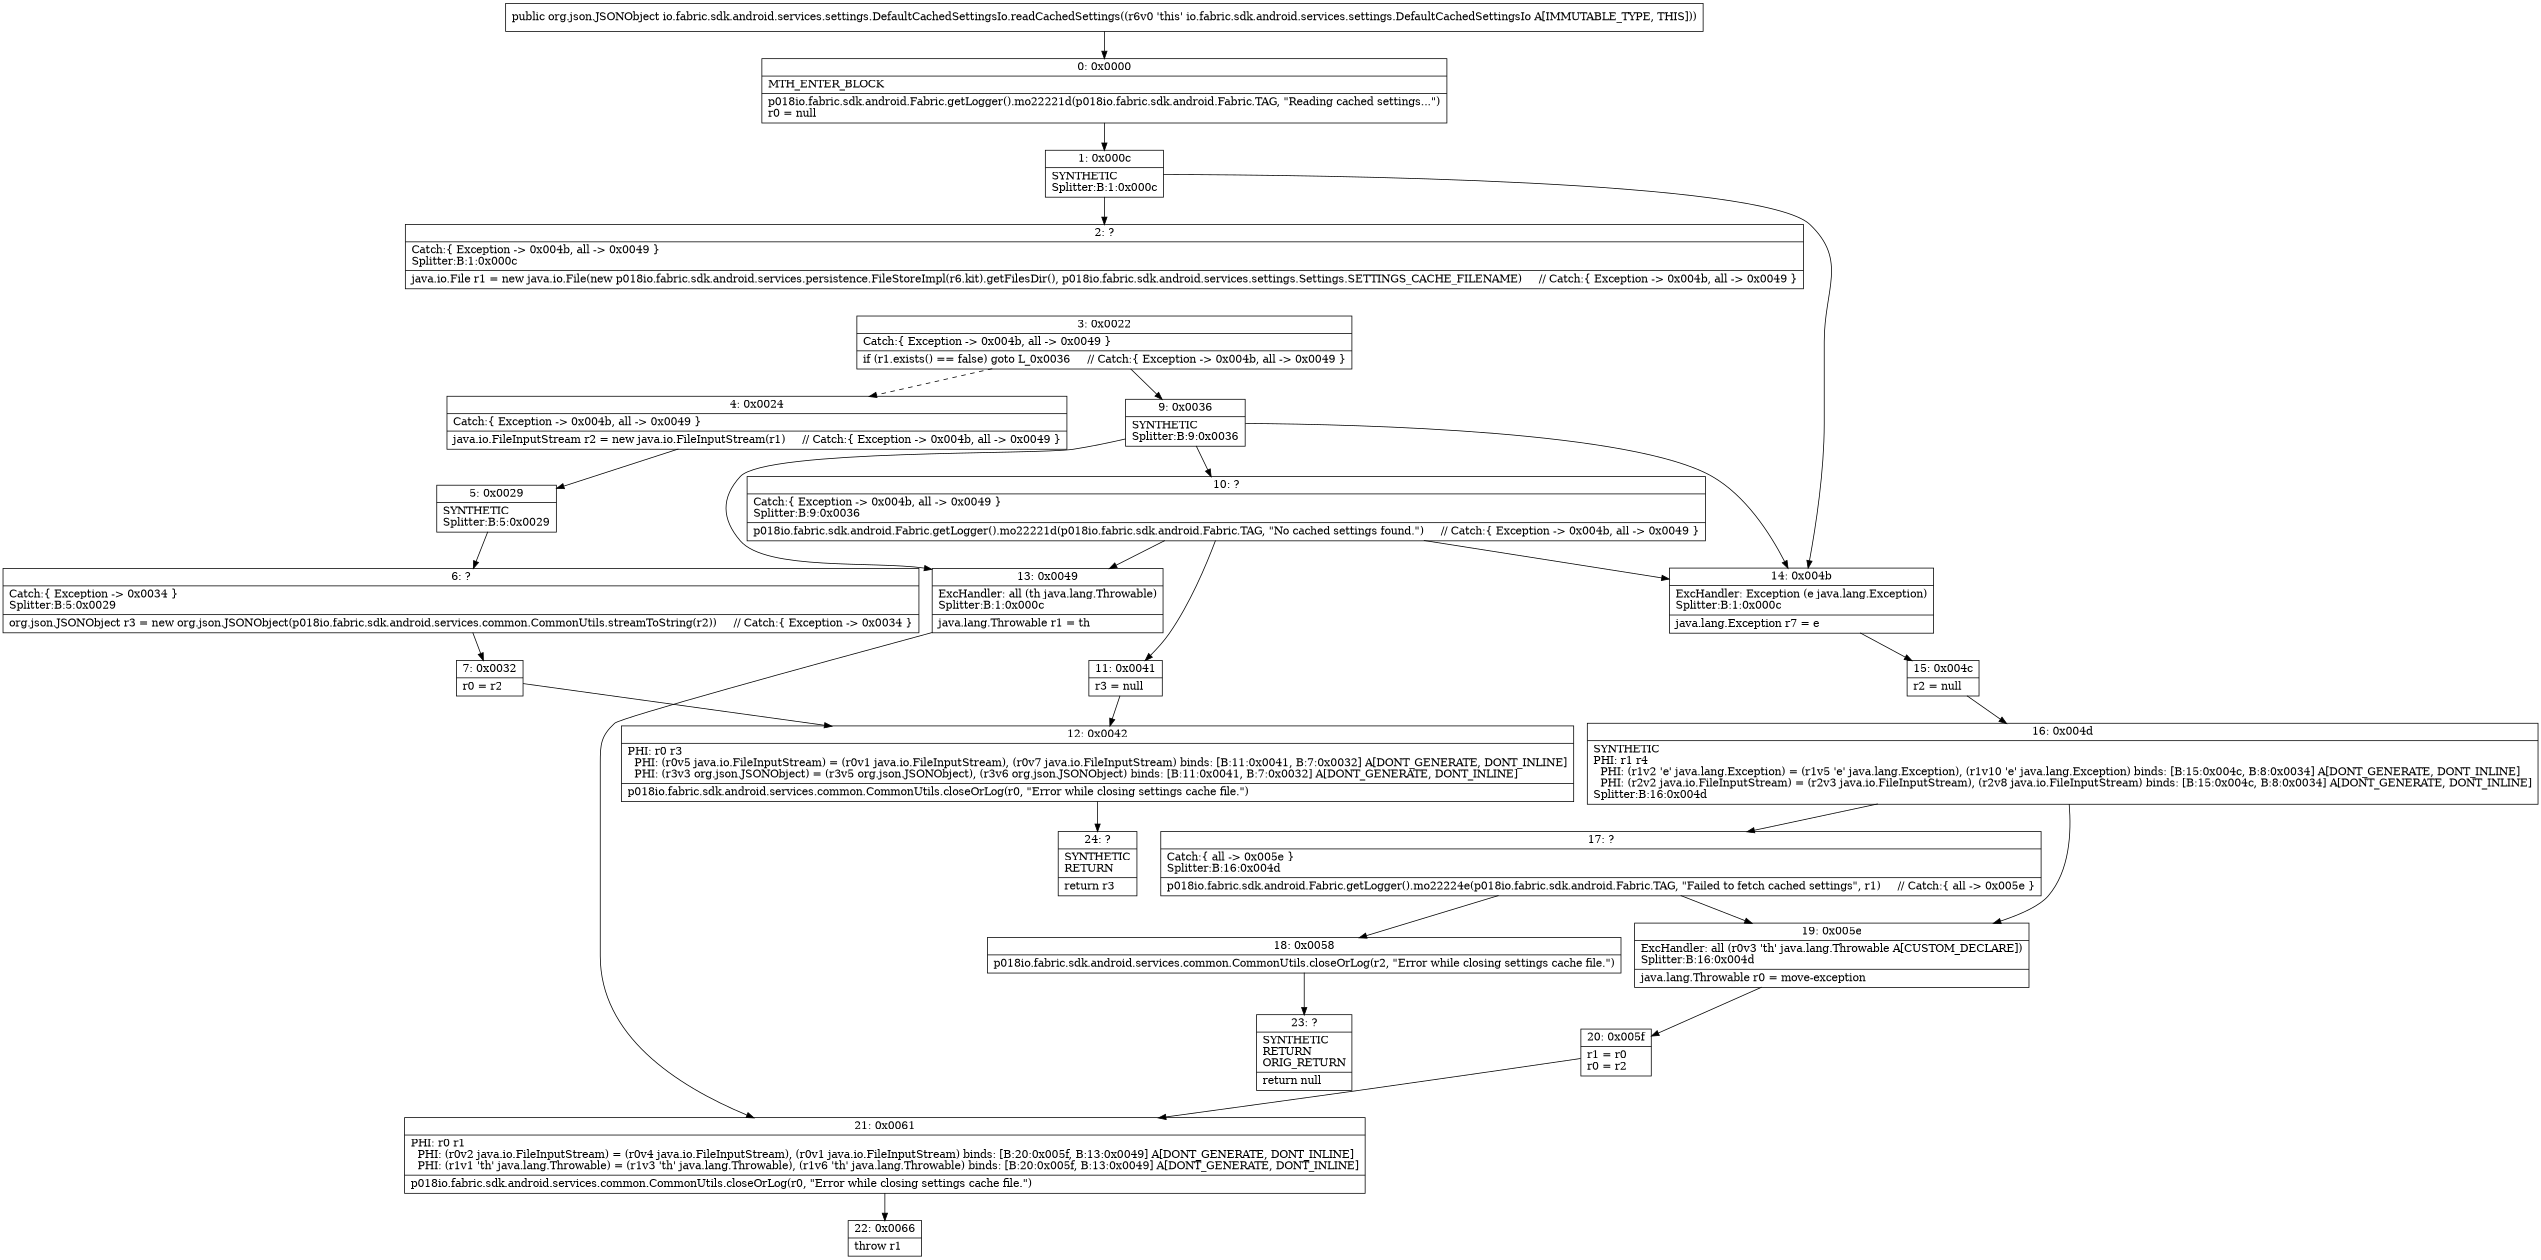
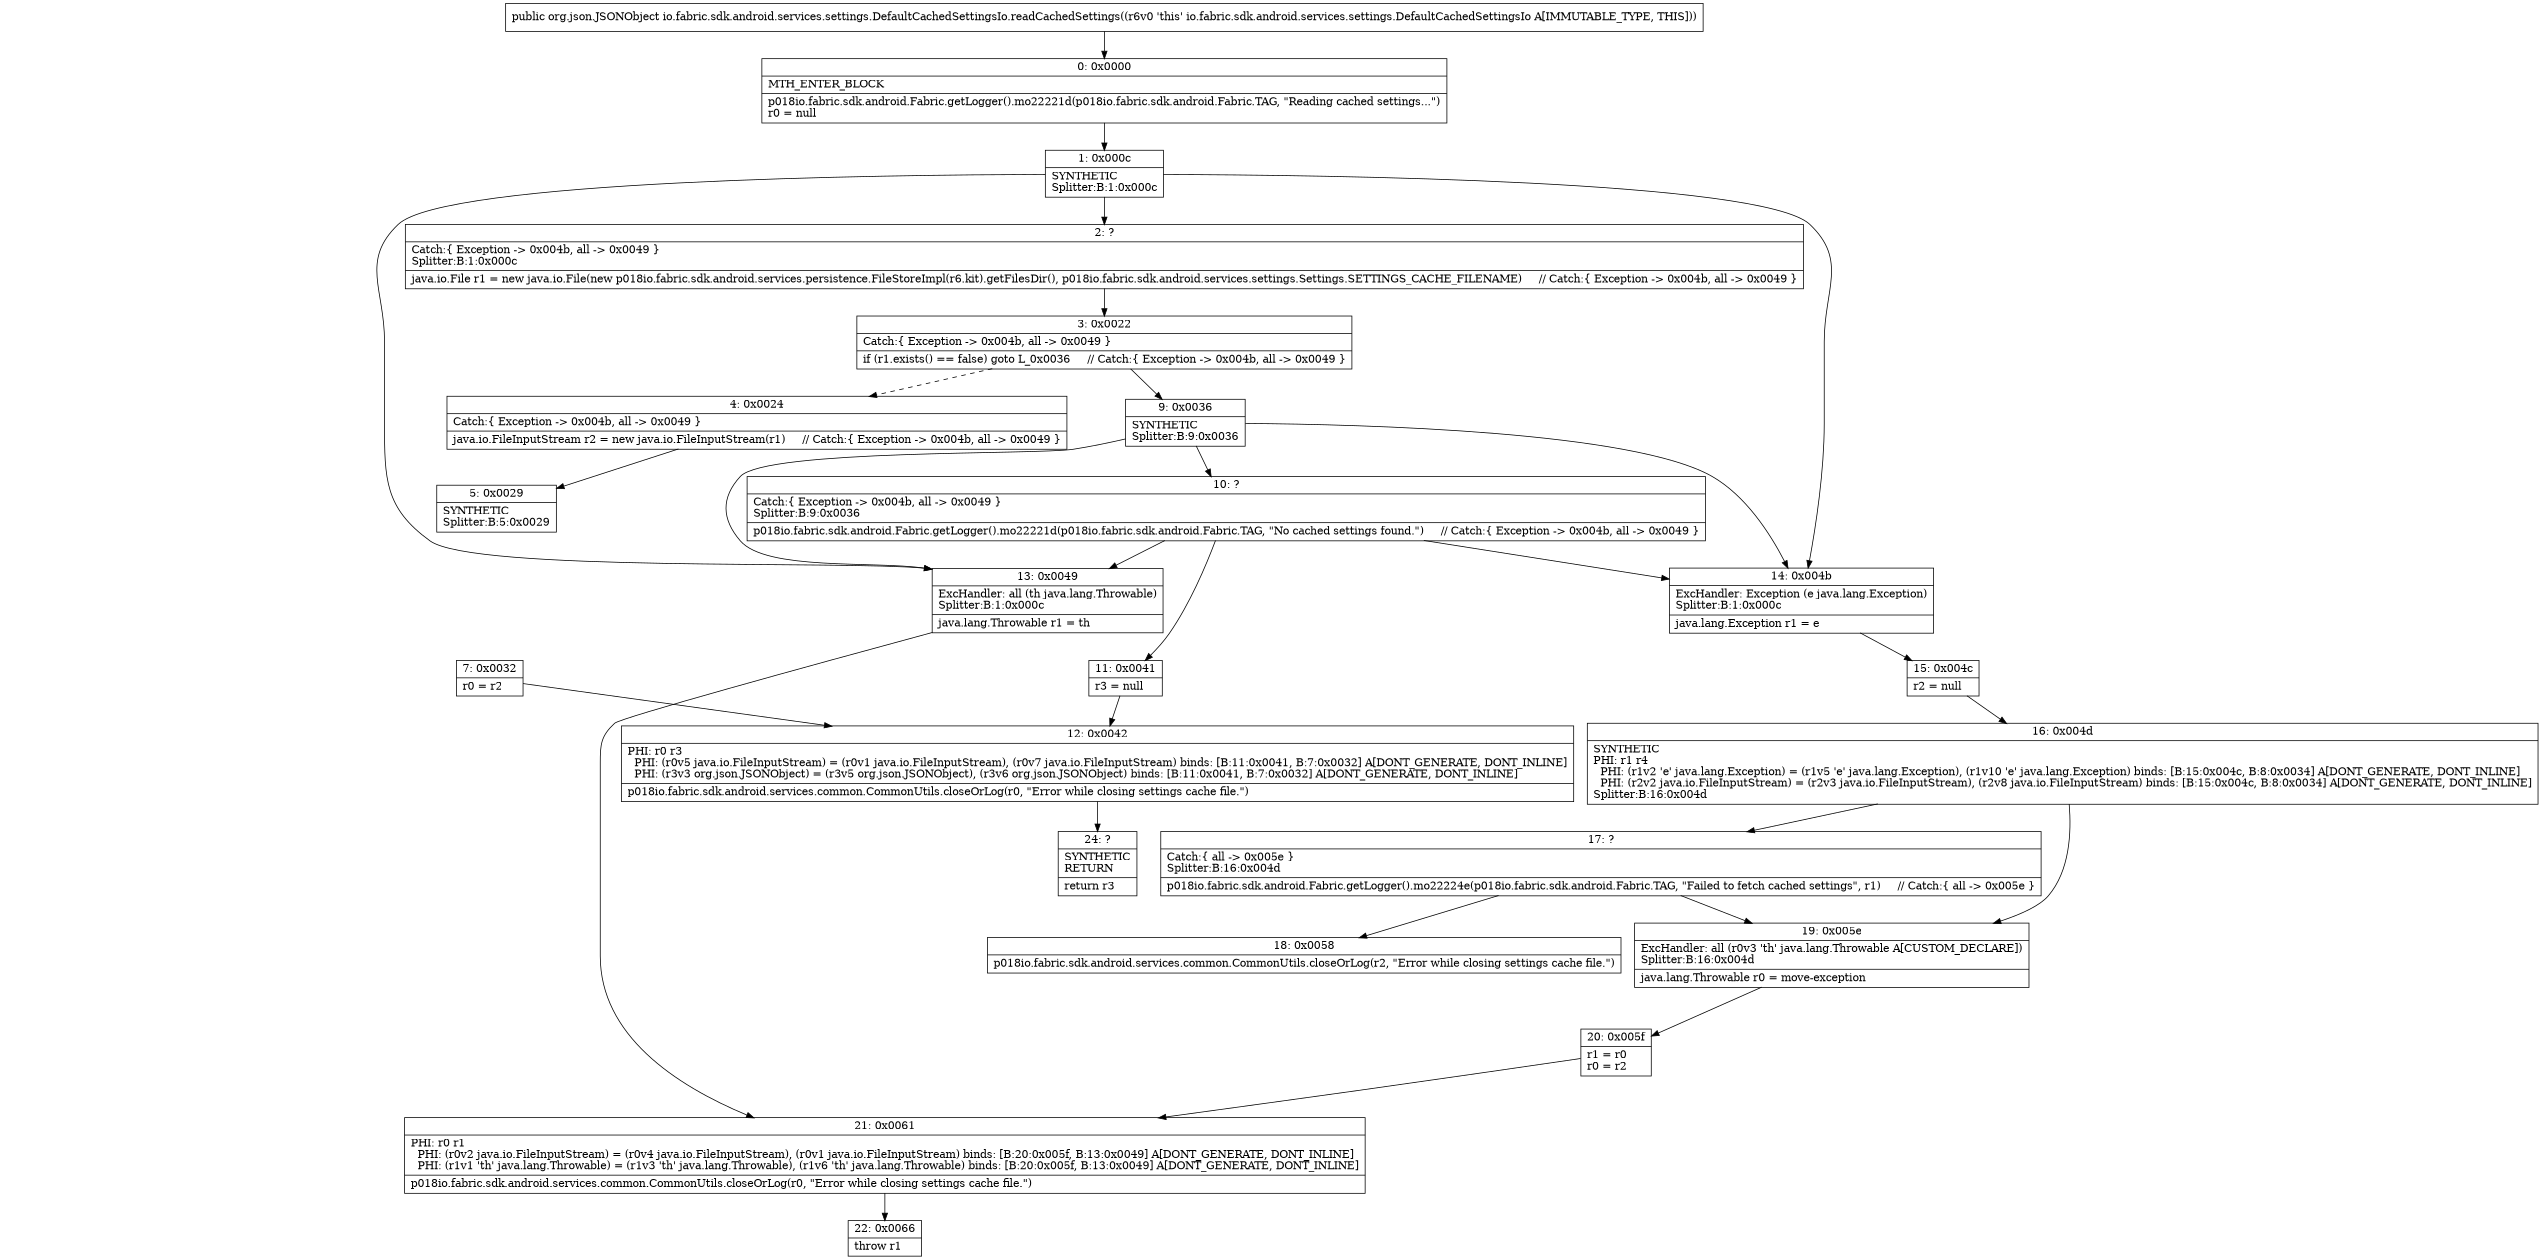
edge "2: ?" -> "3: 0x0022": added
edge "1: 0x000c" -> "13: 0x0049": added
node "6: ?": removed
node "14: 0x004b": text "java.lang.Exception r7 = e" -> "java.lang.Exception r1 = e"
node "23: ?": removed
